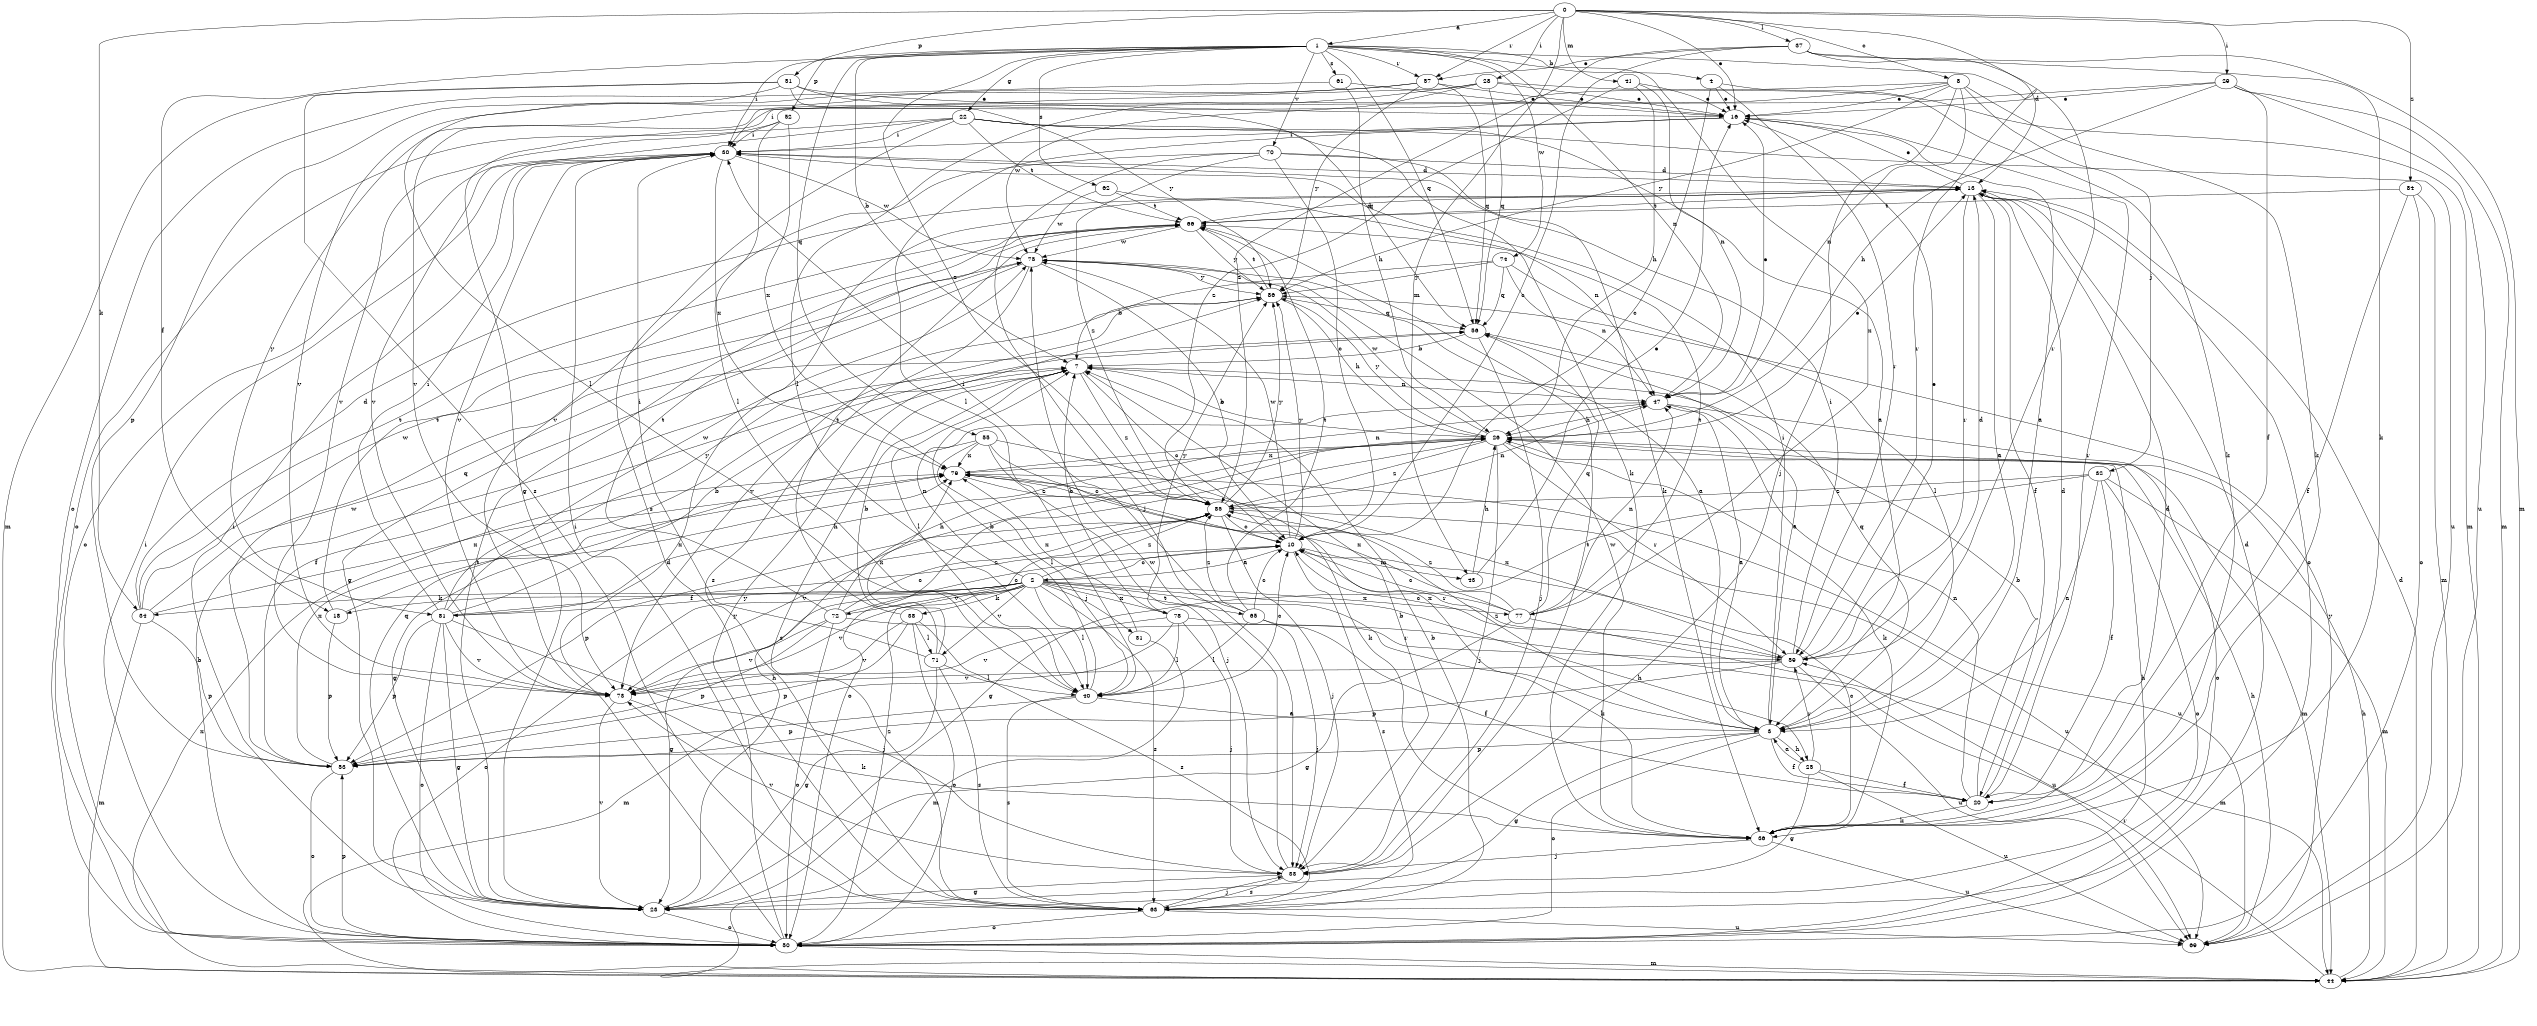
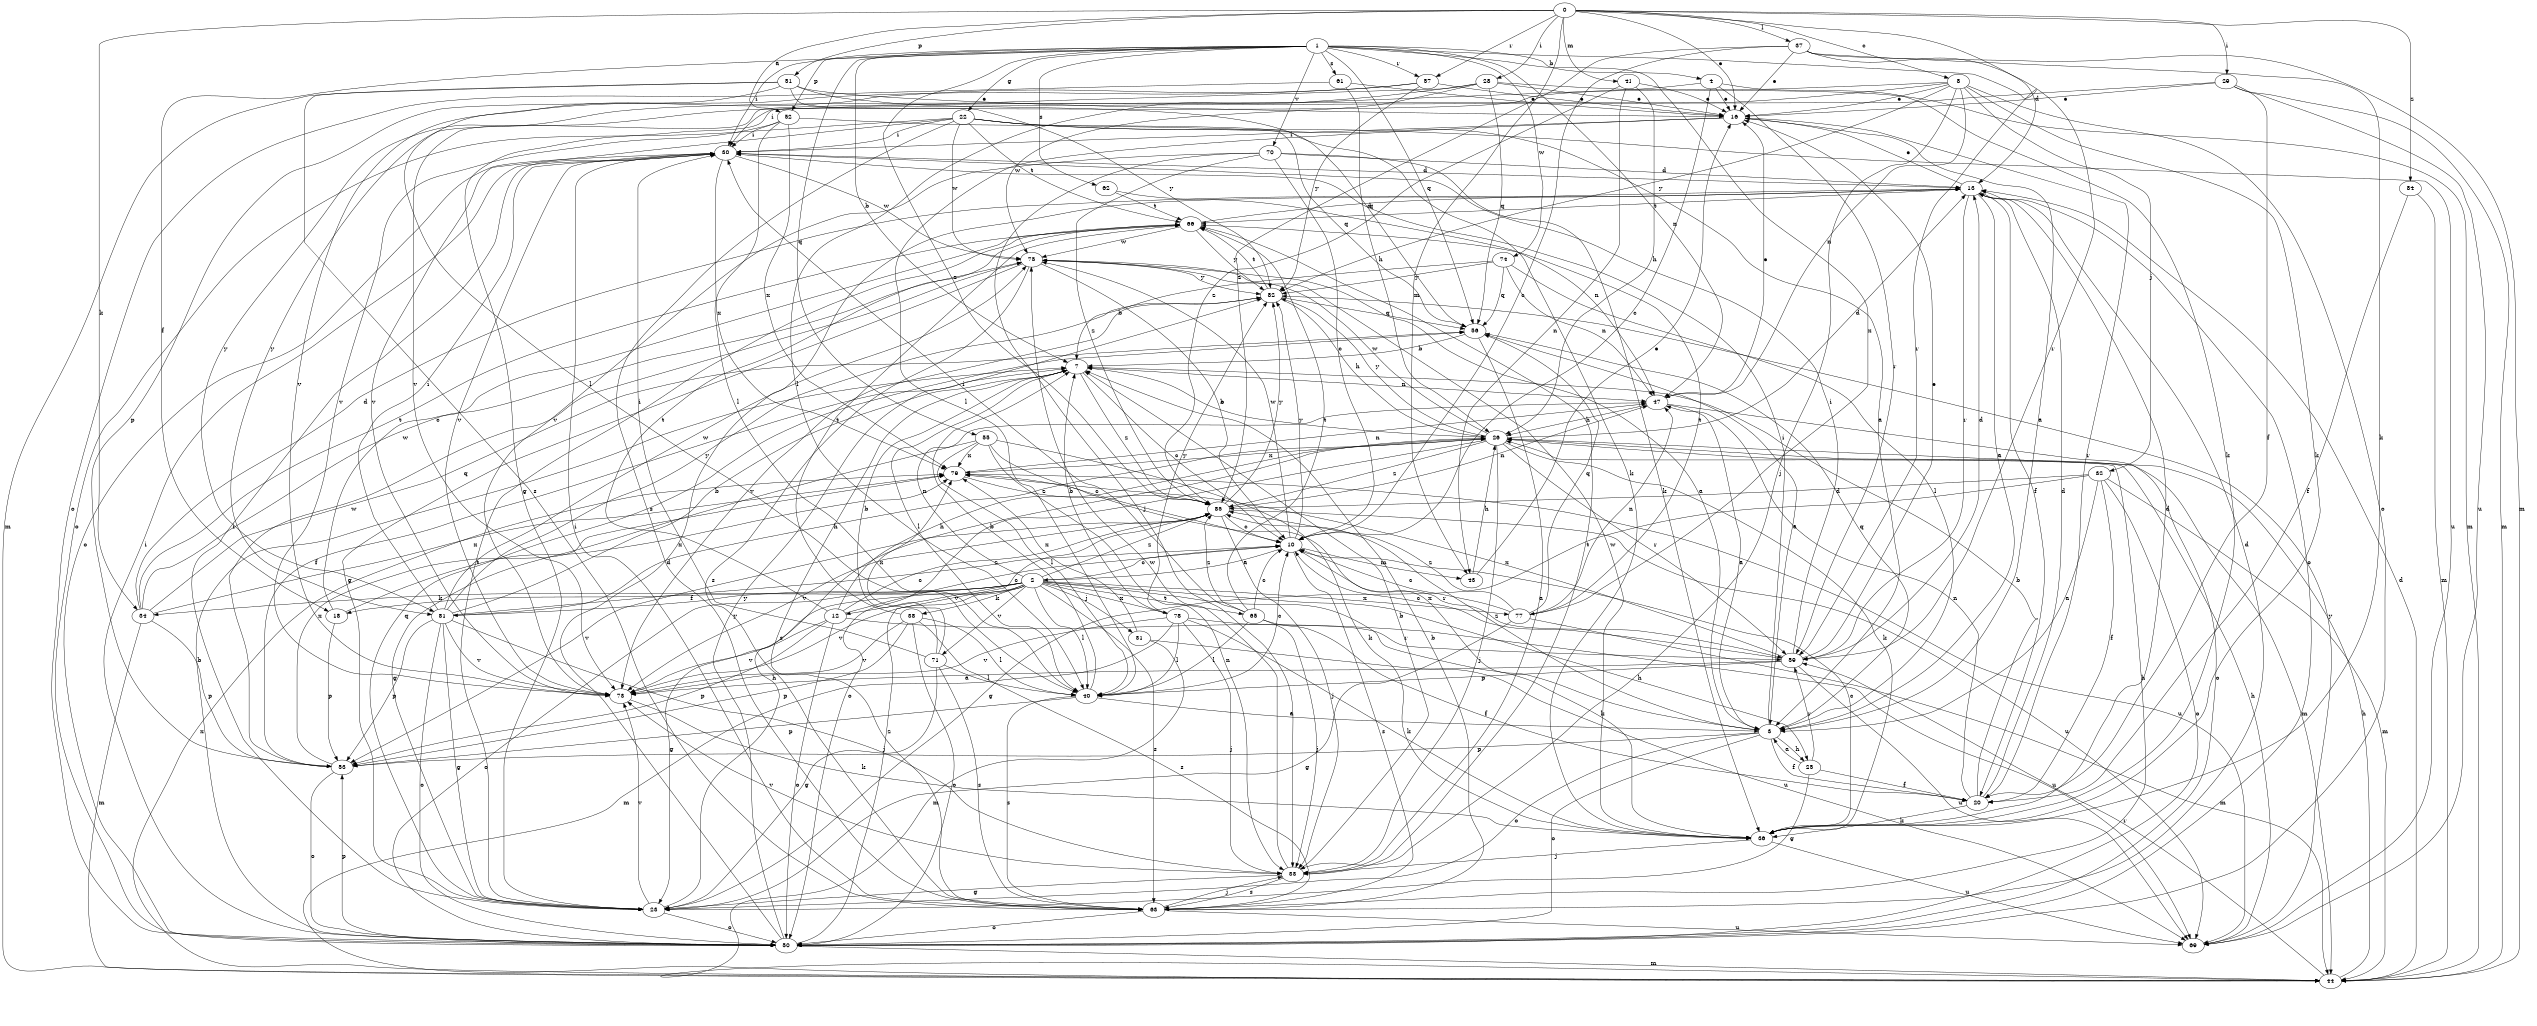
edge "0" -> "1": now "0" -> "52"
edge "37" -> "57": now "37" -> "16"
edge "4" -> "81": added, label "y"
edge "57" -> "56": now "52" -> "56"
edge "84" -> "66": removed, label "t"
edge "62" -> "75": now "22" -> "75"
edge "41" -> "47": now "41" -> "43"
edge "29" -> "26": removed, label "h"
node "86": label "86" -> "82"
edge "26" -> "13": label "e" -> "d"
edge "18" -> "66": label "t" -> "c"
edge "32" -> "85": label "z" -> "d"
edge "77" -> "79": removed, label "x"
edge "56" -> "33": label "j" -> "a"
node "72": label "72" -> "12"
edge "38" -> "71": now "38" -> "40"
edge "85" -> "53": label "p" -> "v"
edge "55" -> "33": label "j" -> "n"
edge "59" -> "73": label "v" -> "a"
edge "59" -> "53": now "59" -> "40"
edge "78" -> "36": added, label "k"
edge "73" -> "23": reversed
edge "3" -> "23": label "g" -> "o"
edge "25" -> "69": now "31" -> "69"
edge "84" -> "50": now "8" -> "50"
